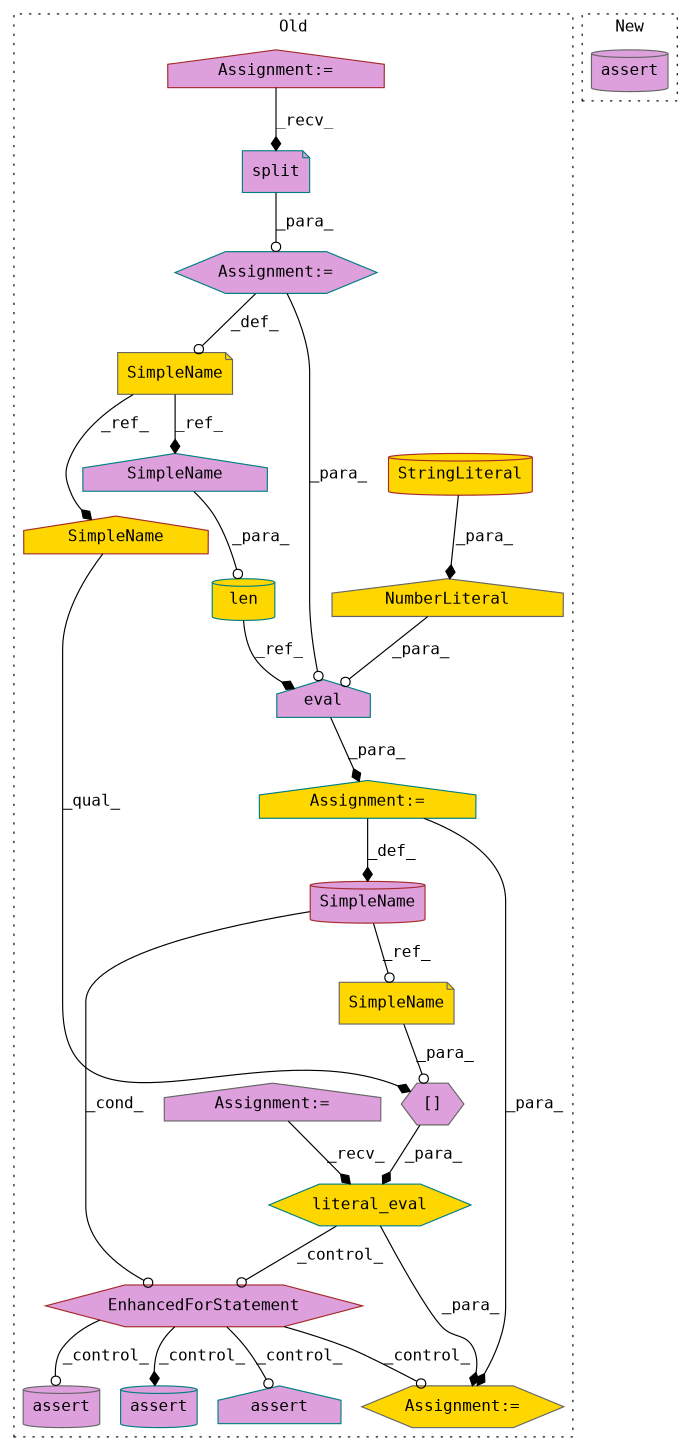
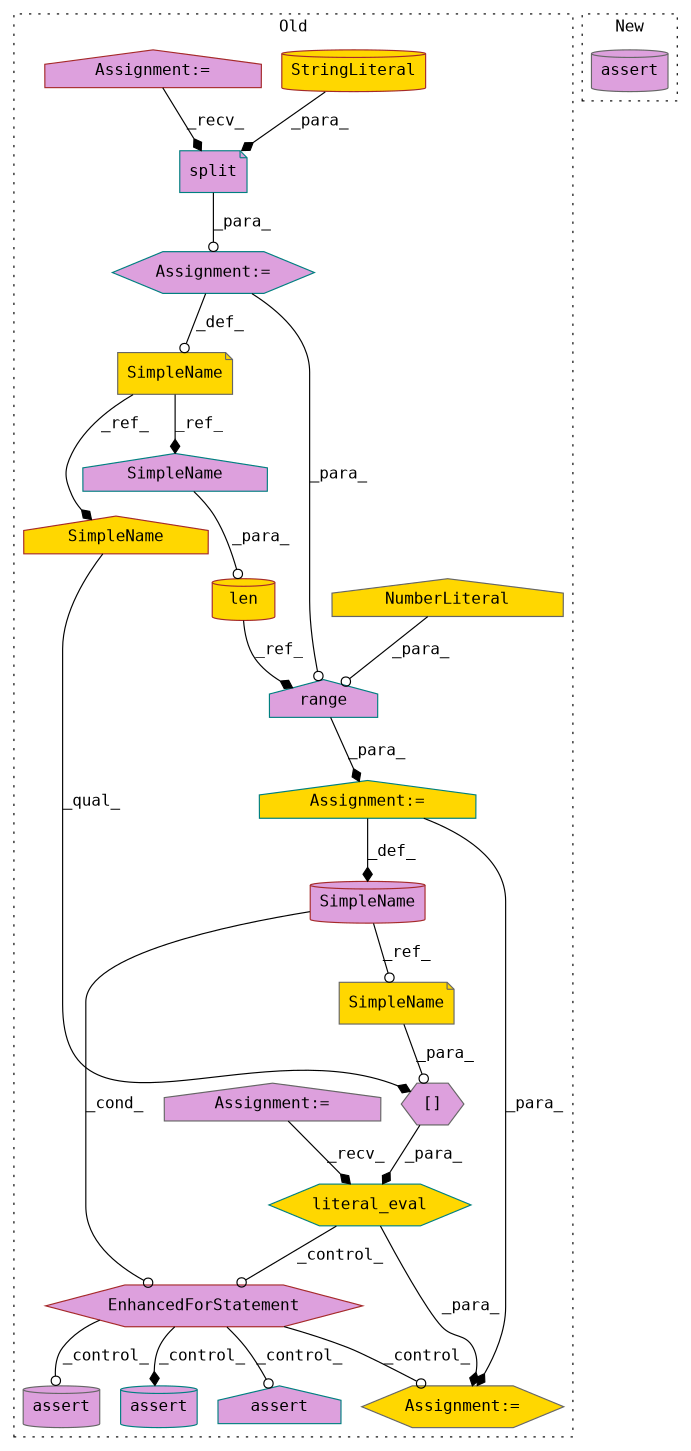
edge "StringLiteral" -> "NumberLiteral": now "StringLiteral" -> "split"
node "len": color teal -> brown
node "eval": label "eval" -> "range"
